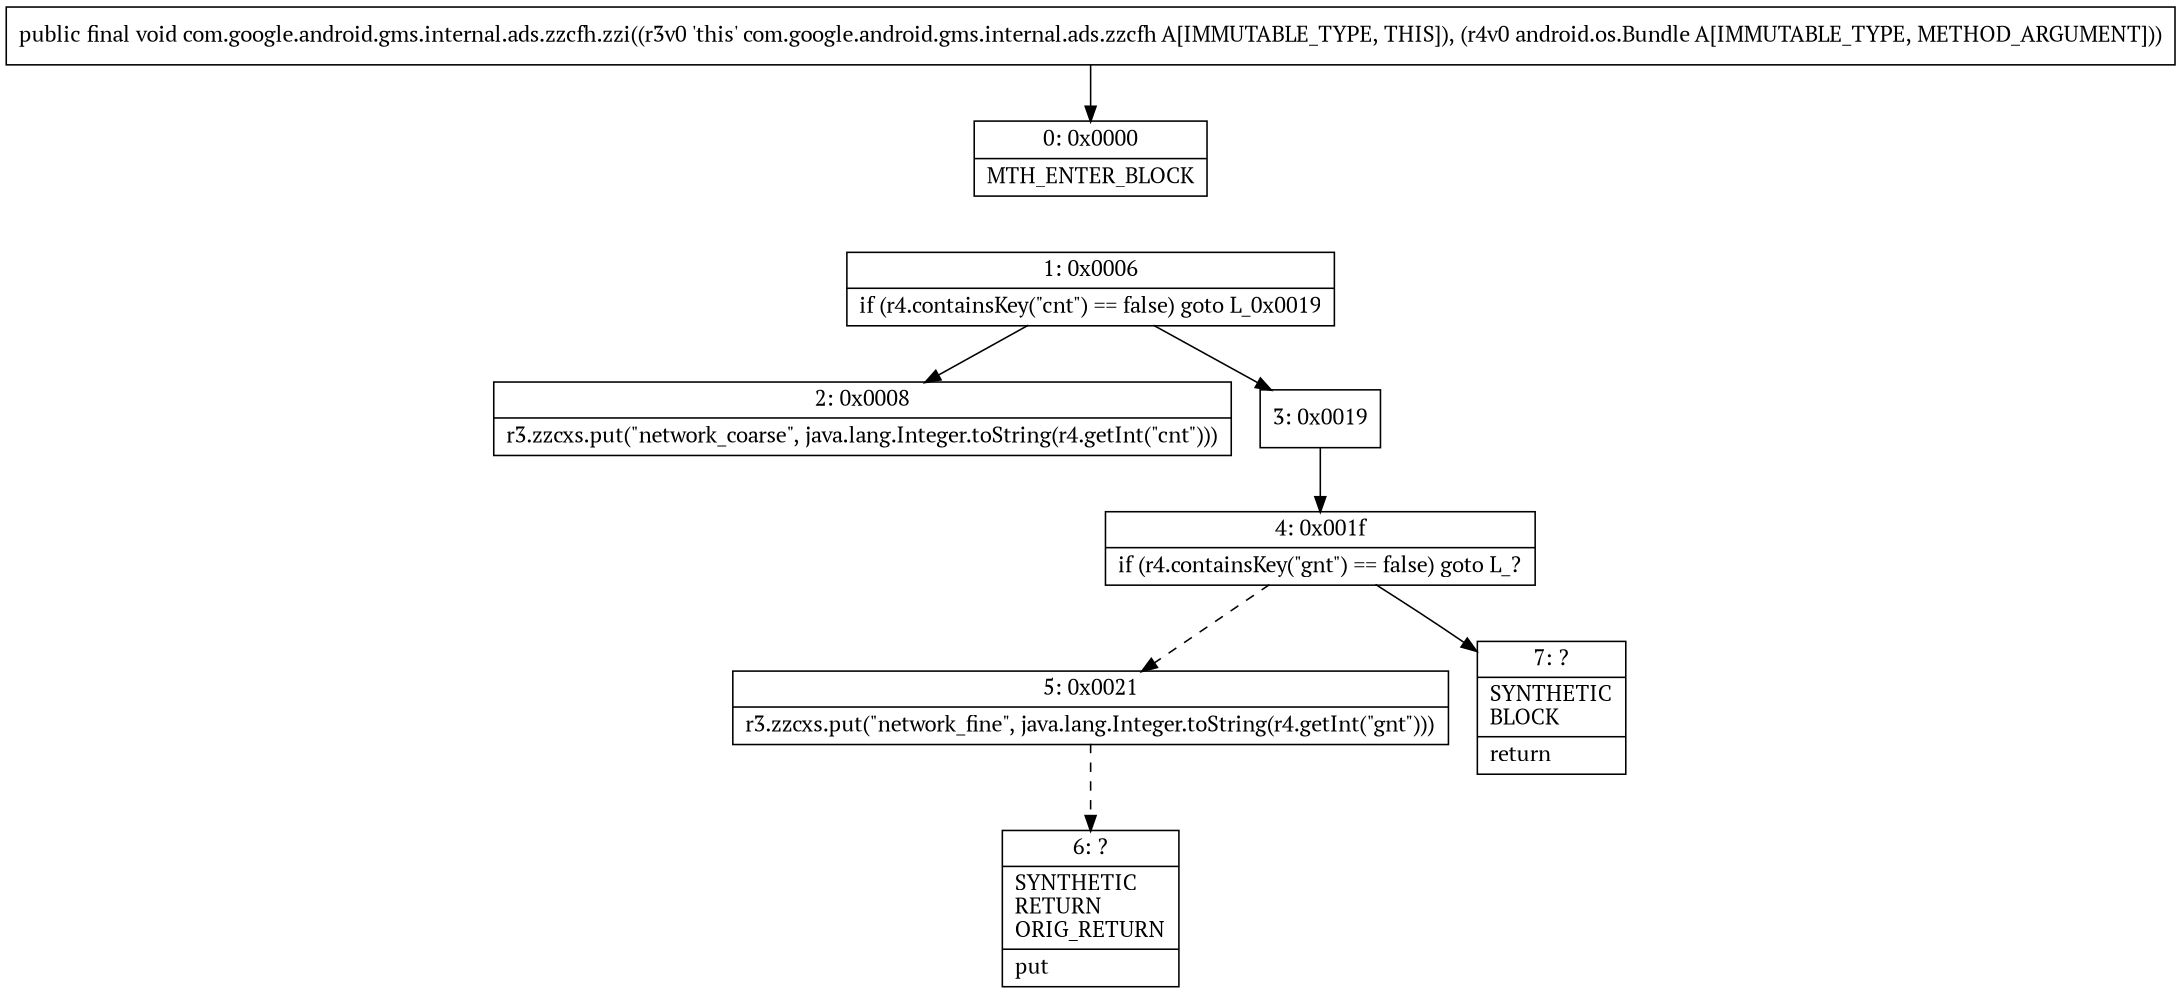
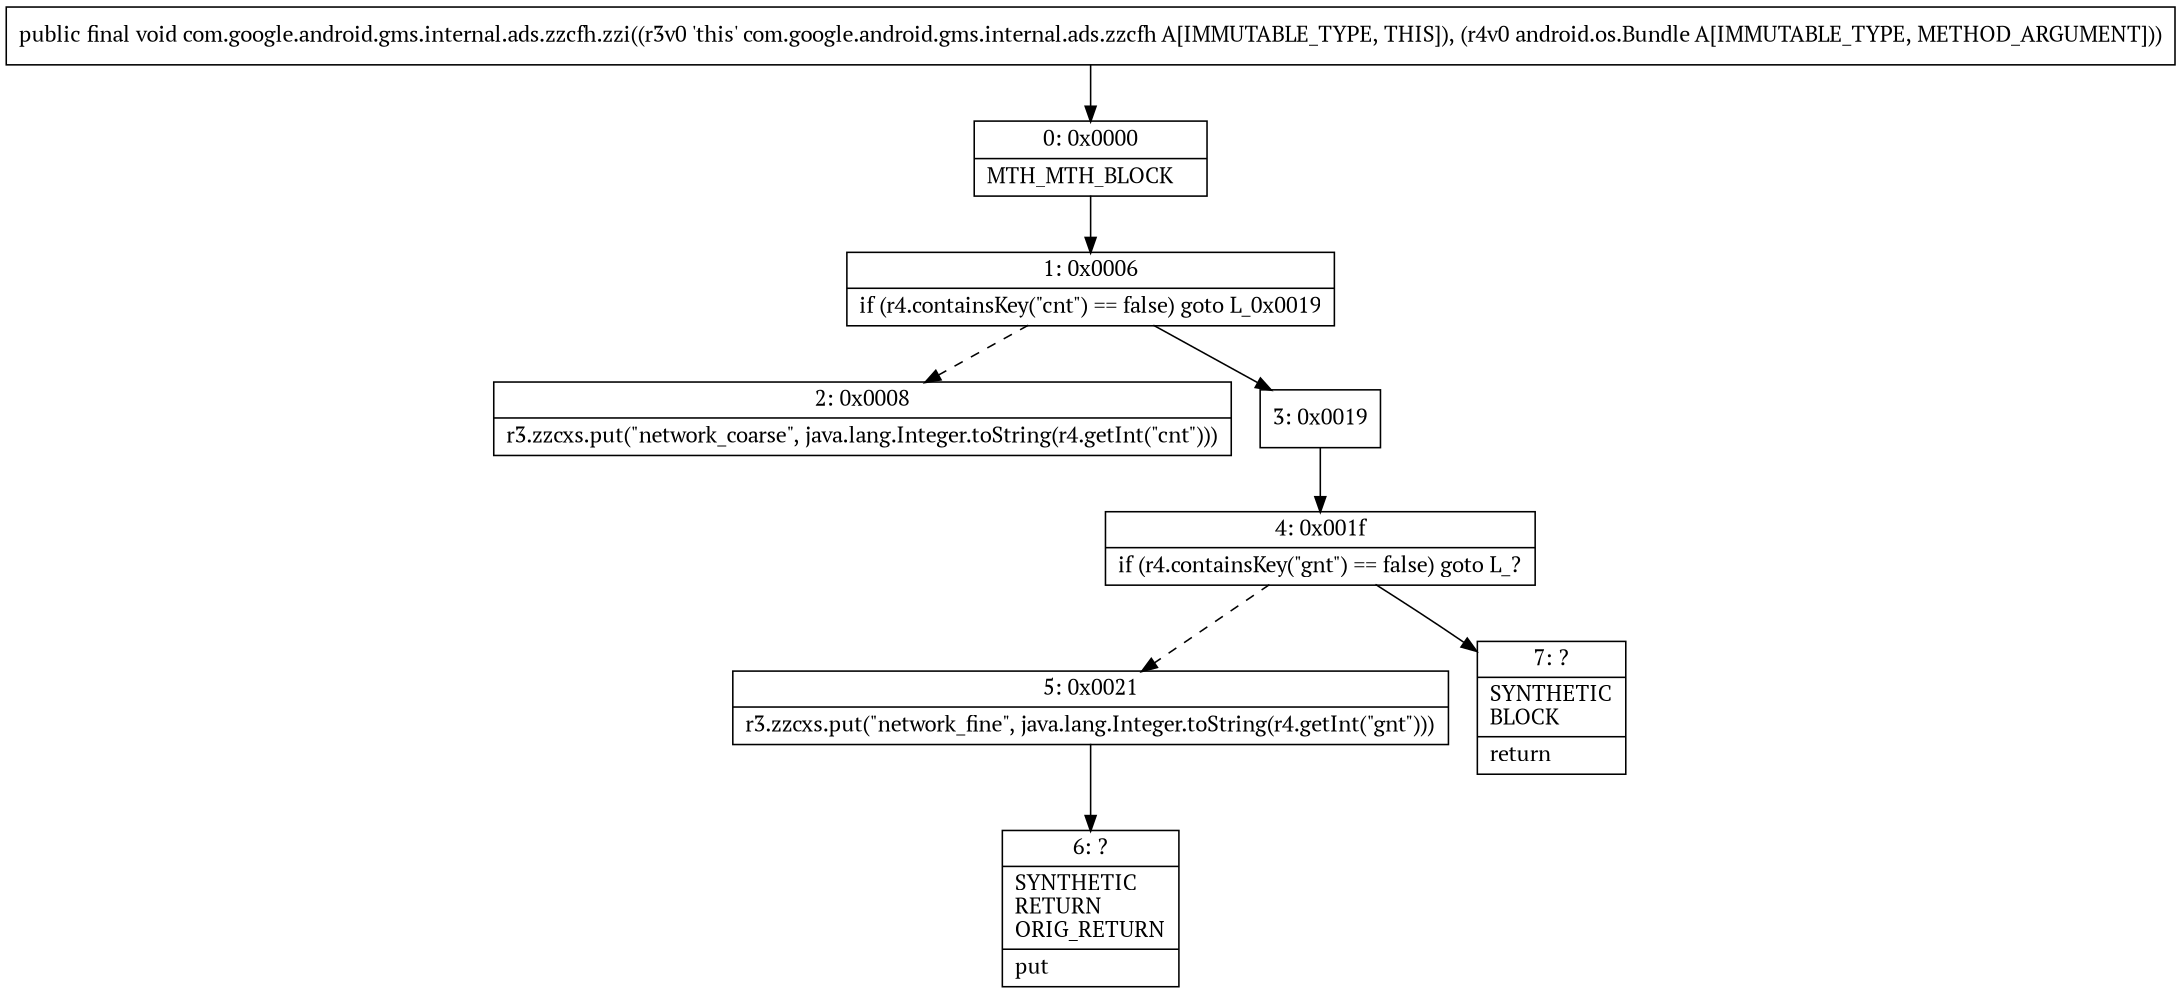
node "0: 0x0000": text "MTH_ENTER_BLOCK" -> "MTH_MTH_BLOCK"
edge "0: 0x0000" -> "1: 0x0006": added
edge "1: 0x0006" -> "2: 0x0008": style solid -> dashed
edge "5: 0x0021" -> "6: ?": style dashed -> solid
